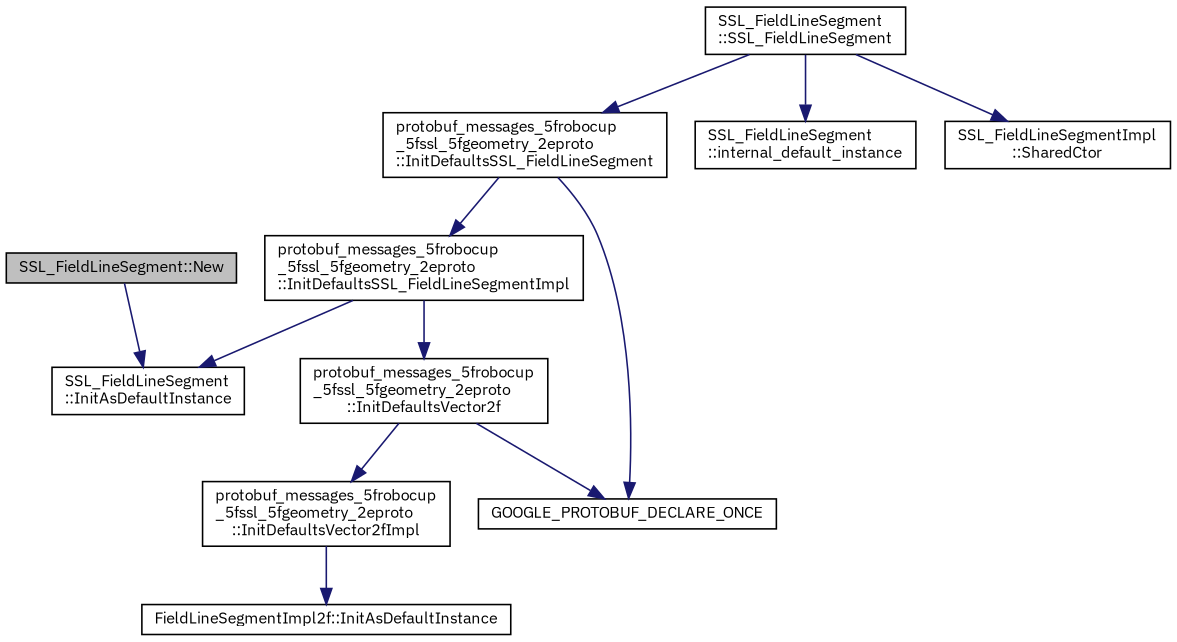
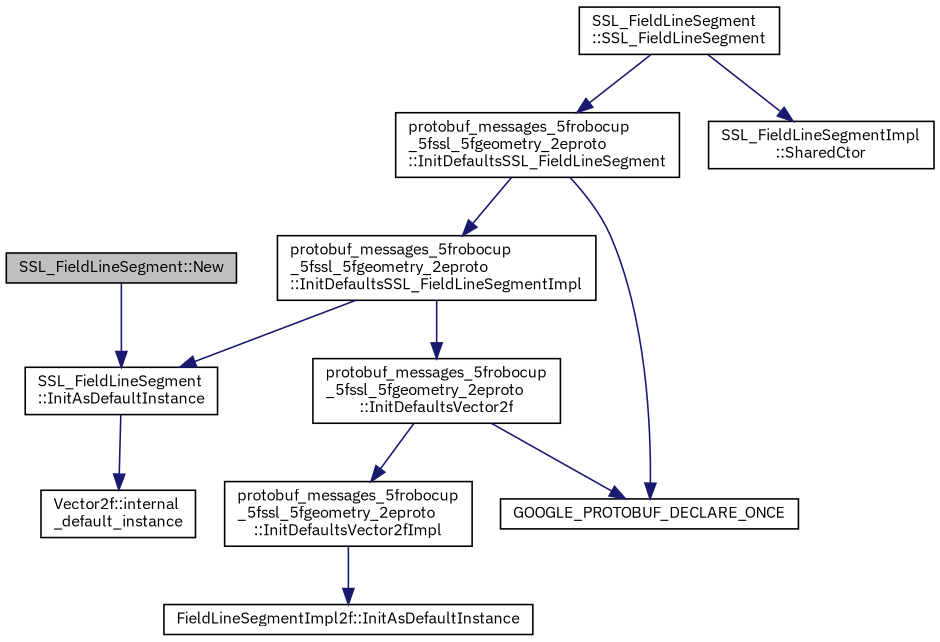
node "SSL_FieldLineSegment ::internal_default_instance": removed
node "Vector2f::internal _default_instance": added
